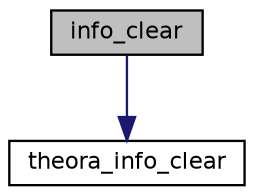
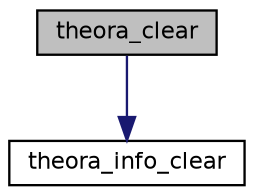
node "info_clear": label "info_clear" -> "theora_clear"
